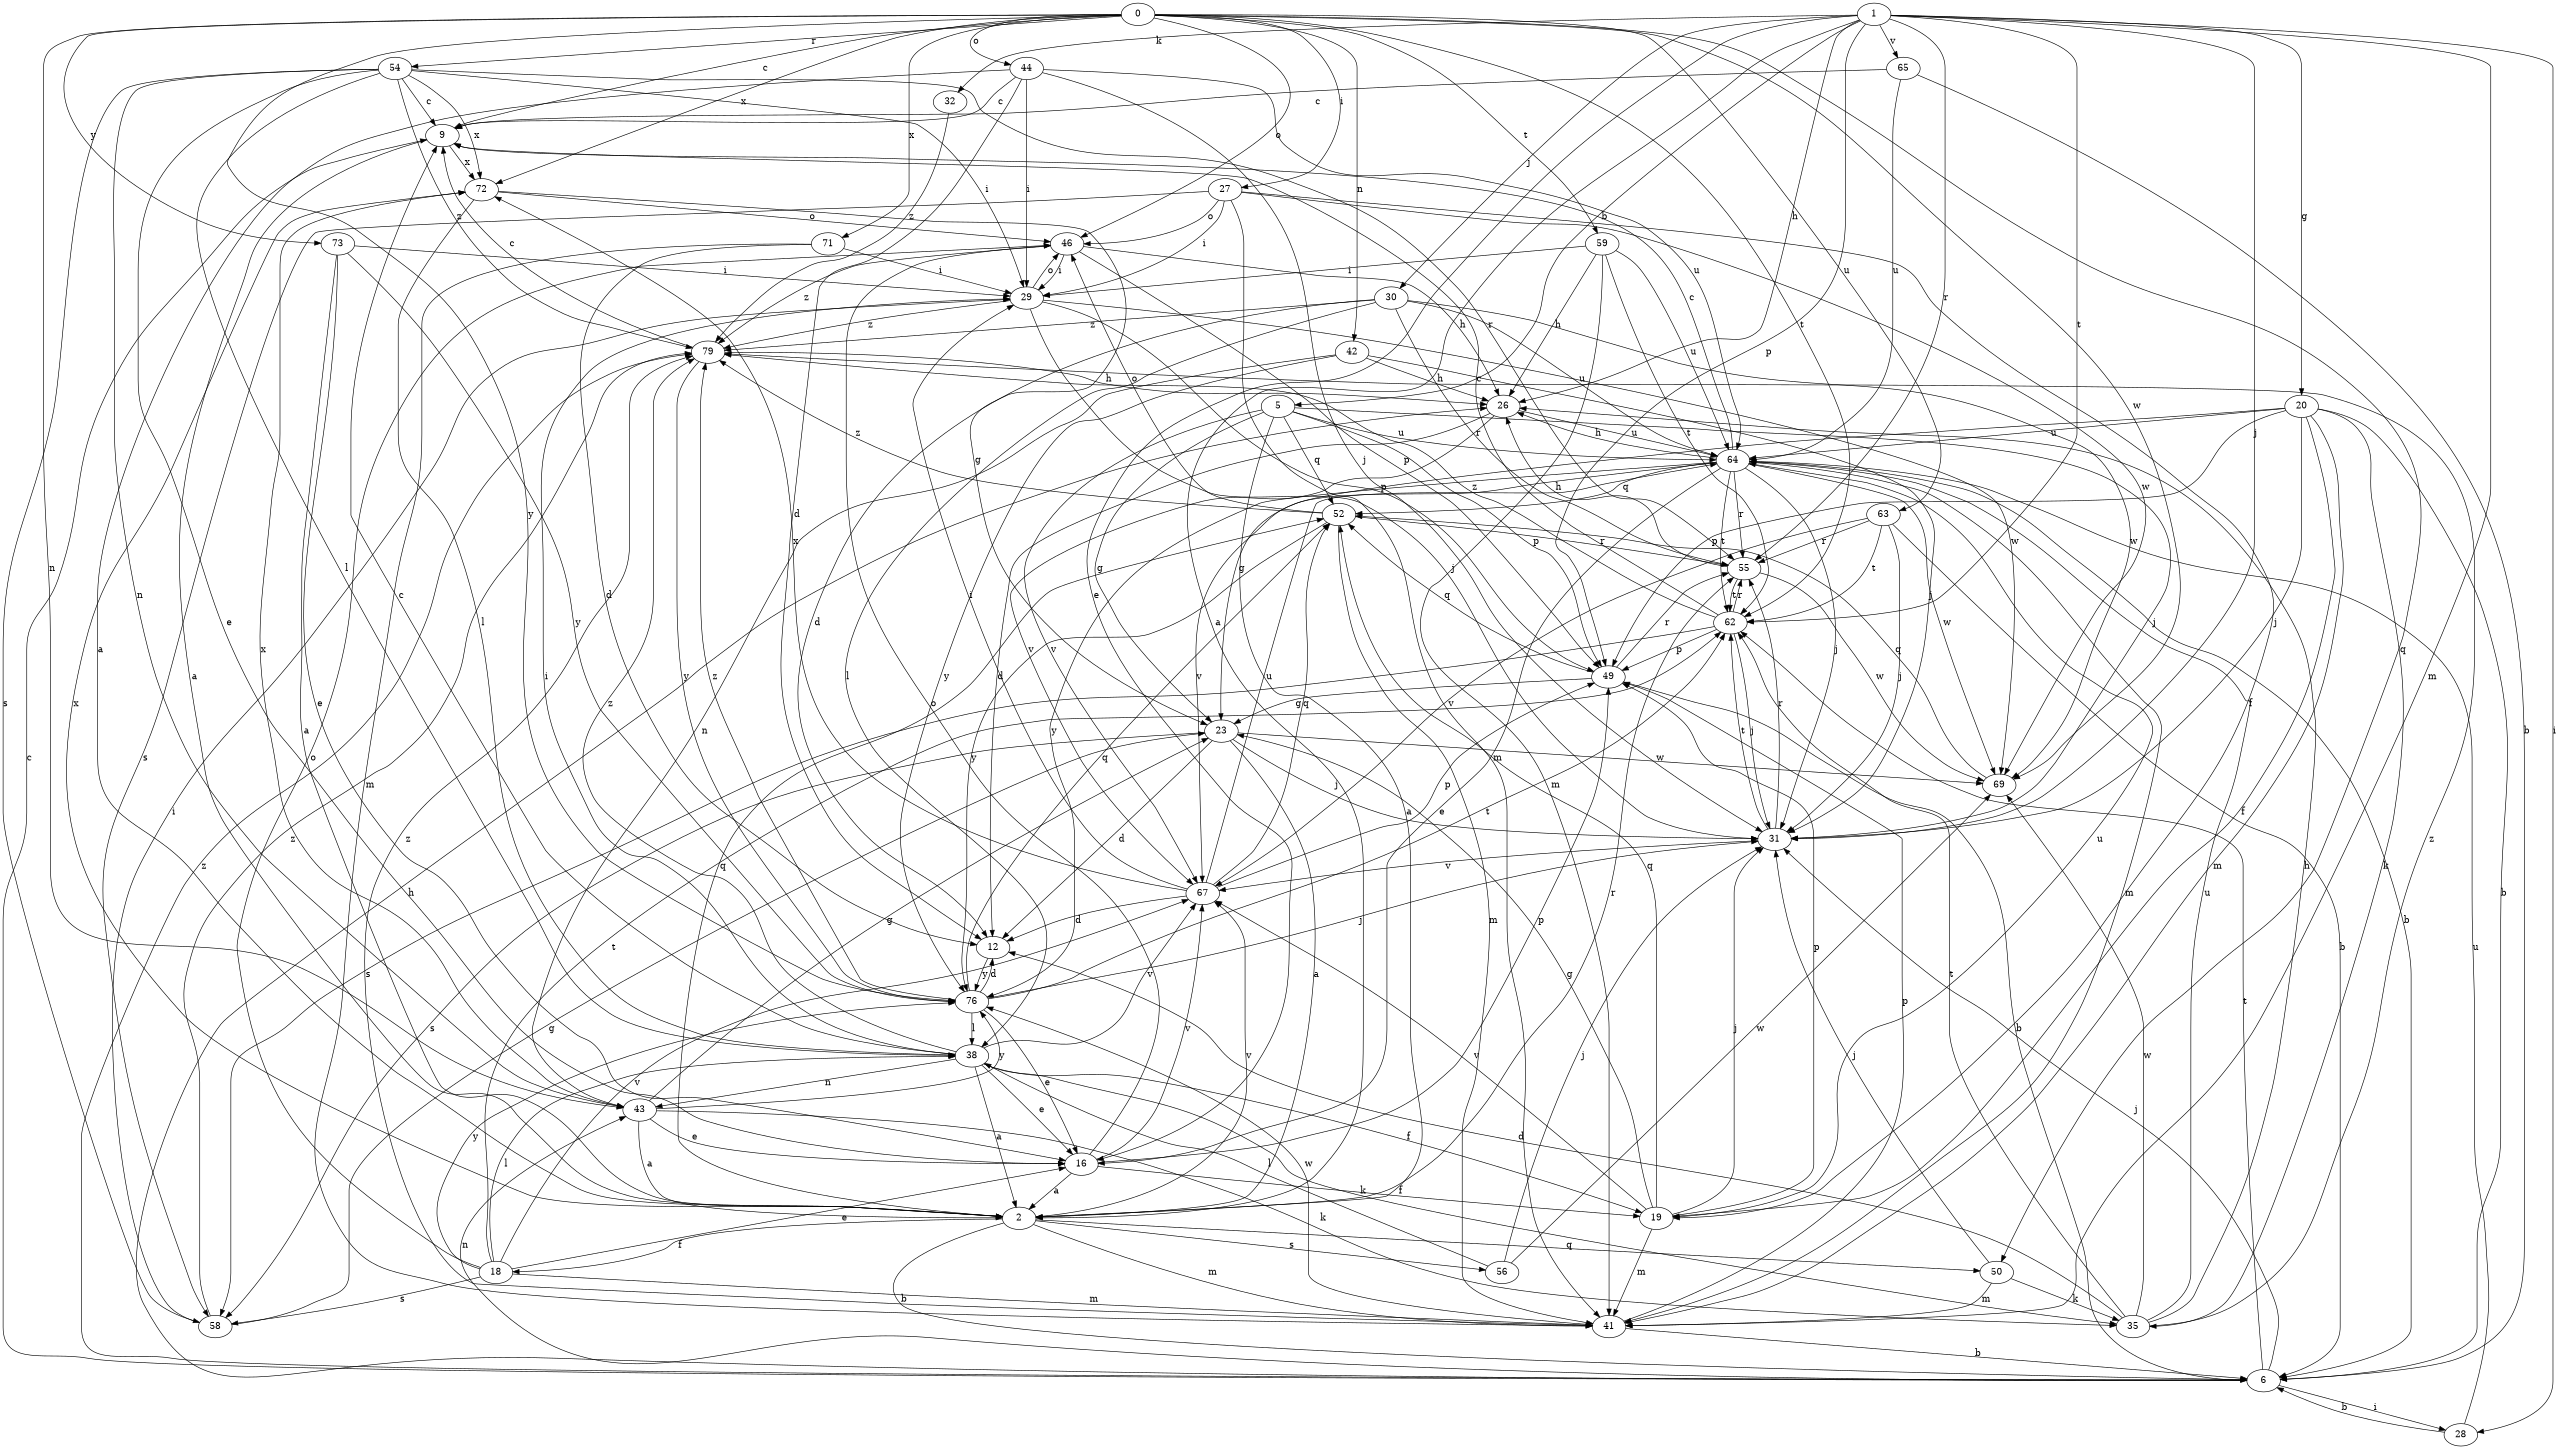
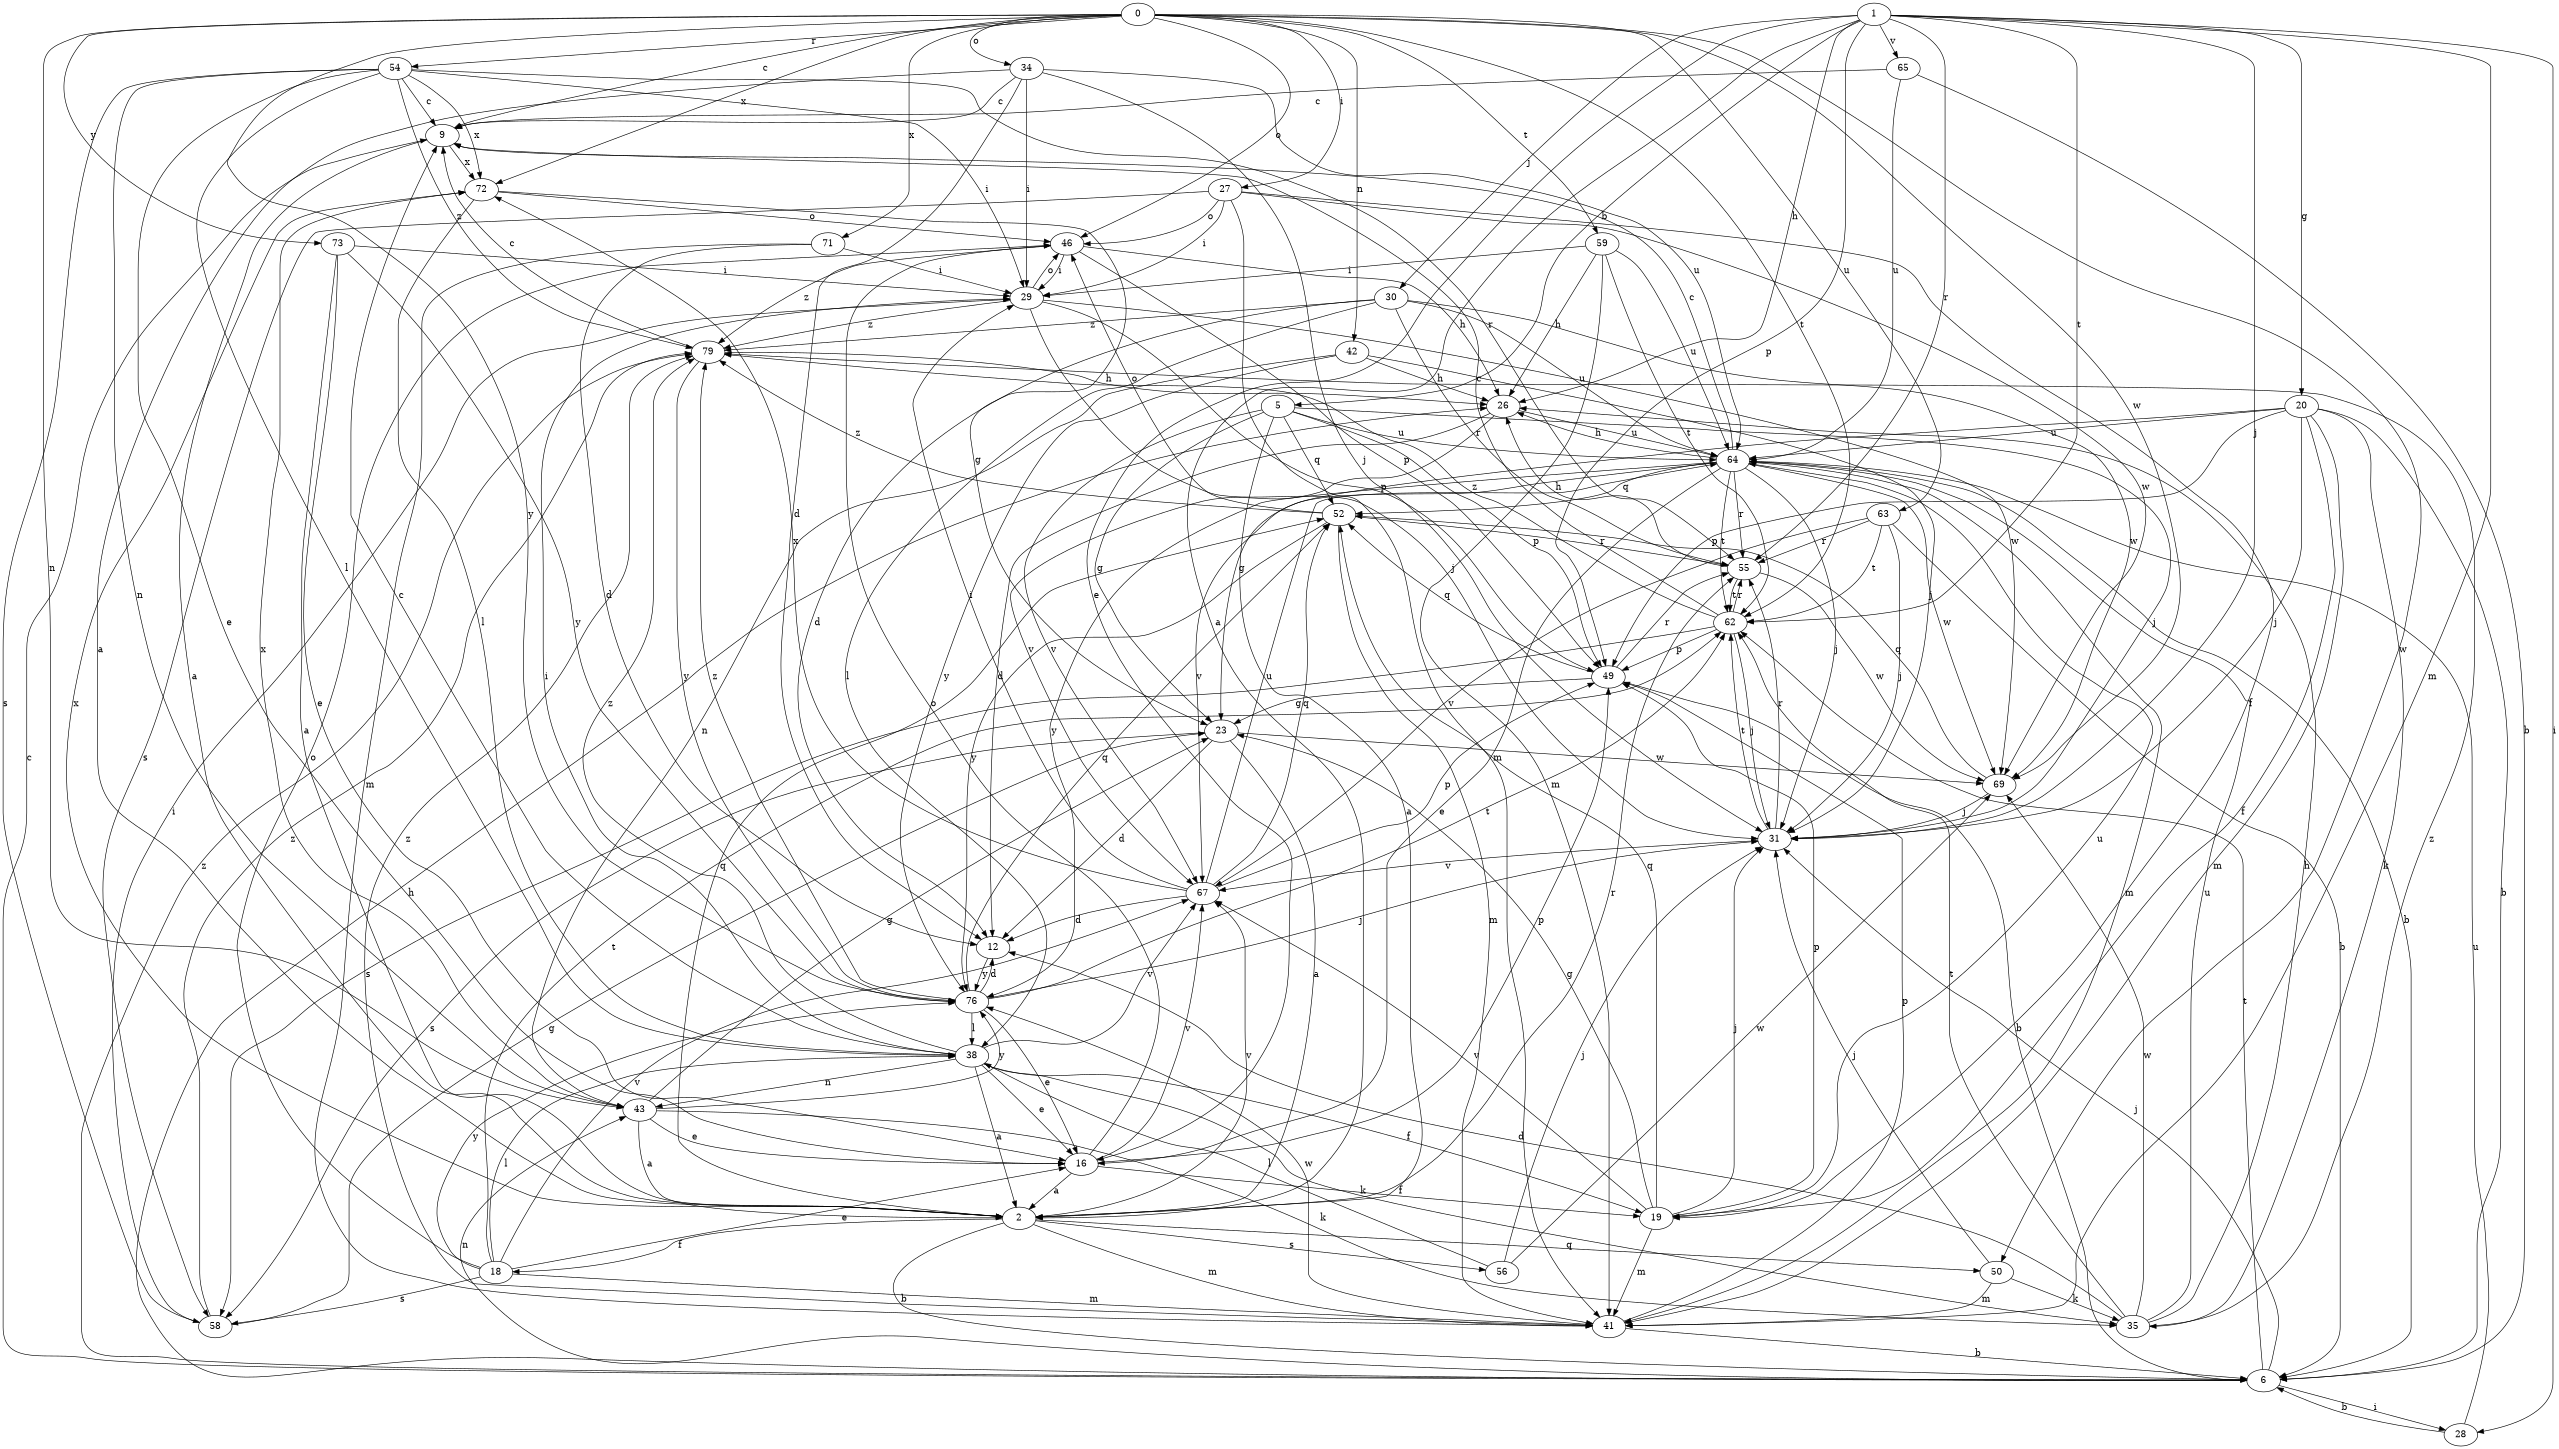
node "44": label "44" -> "34"
node "32": removed
edge "0" -> "50": label "q" -> "w"
edge "23" -> "31": now "69" -> "31"
